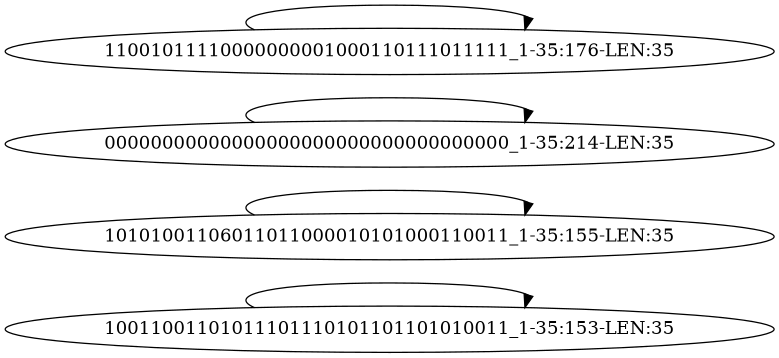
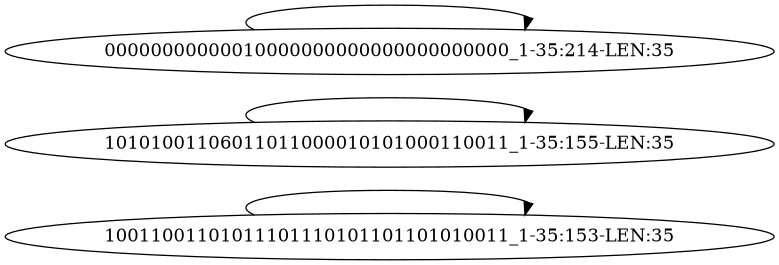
node "11001011110000000001000110111011111_1-35:176-LEN:35": removed
node "00000000000000000000000000000000000_1-35:214-LEN:35": label "00000000000000000000000000000000000_1-35:214-LEN:35" -> "00000000000010000000000000000000000_1-35:214-LEN:35"
